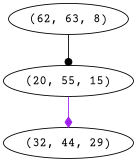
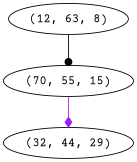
node "(62, 63, 8)": label "(62, 63, 8)" -> "(12, 63, 8)"
node "(20, 55, 15)": label "(20, 55, 15)" -> "(70, 55, 15)"
